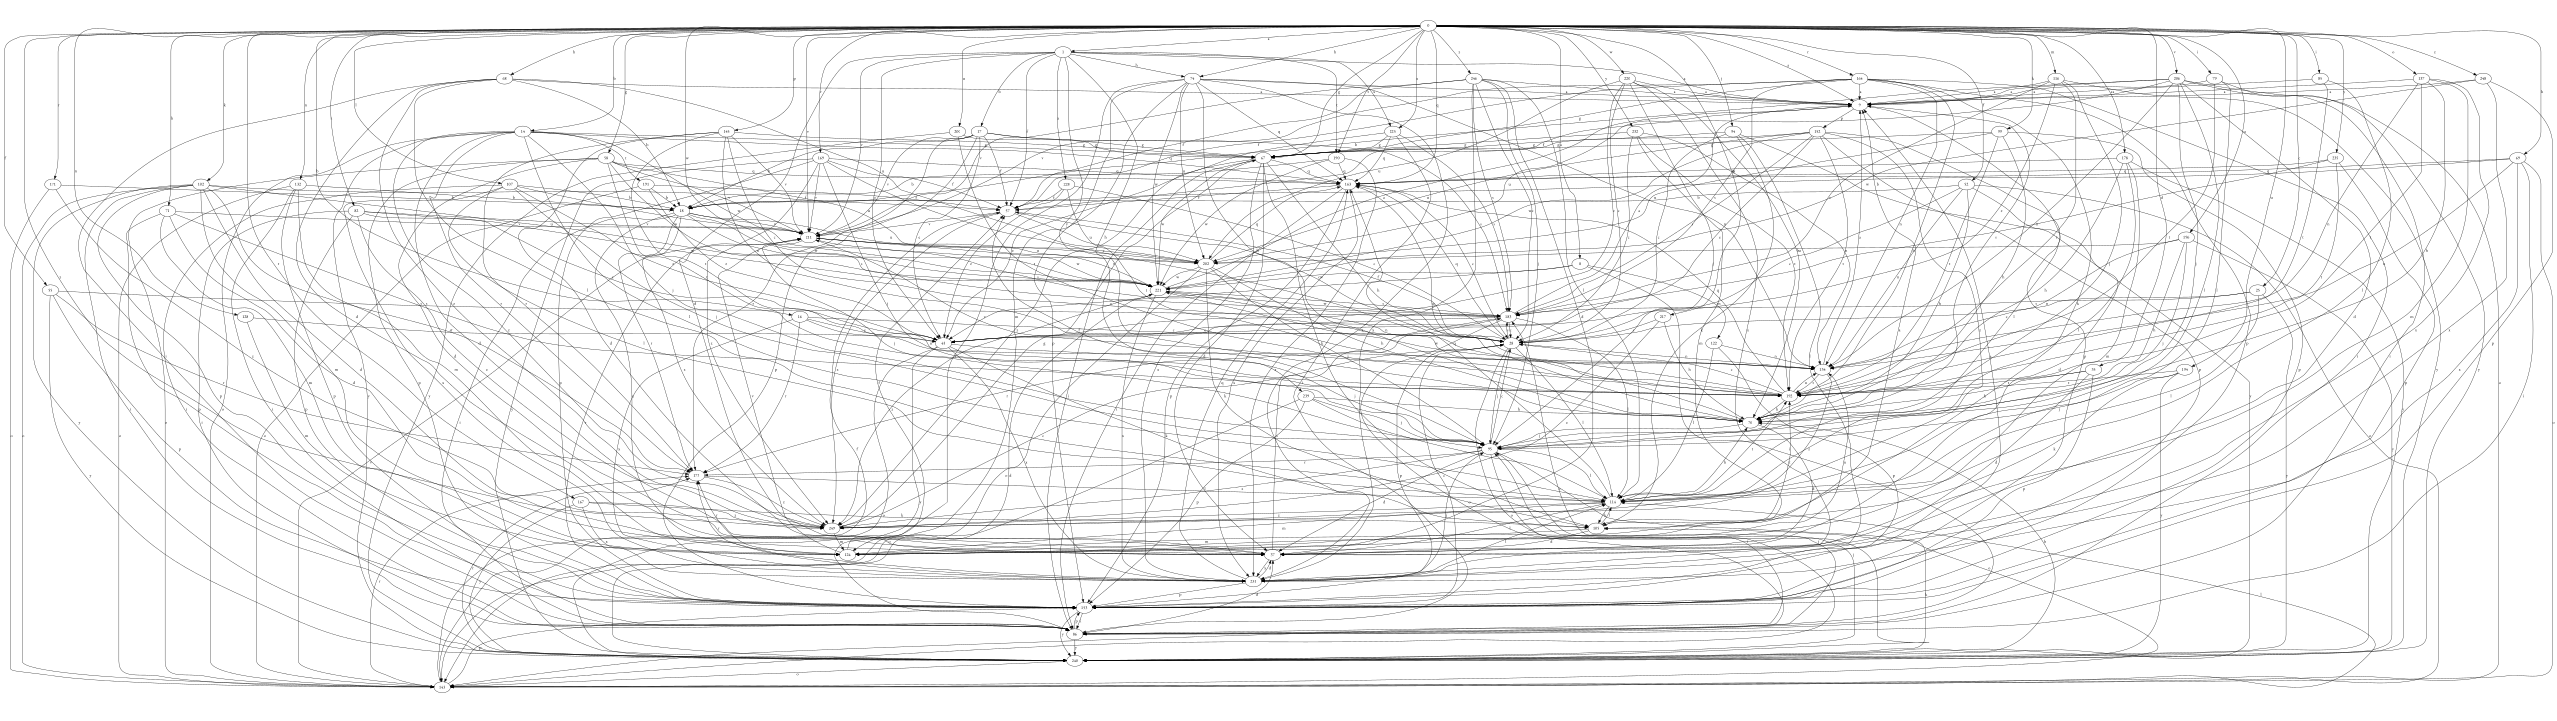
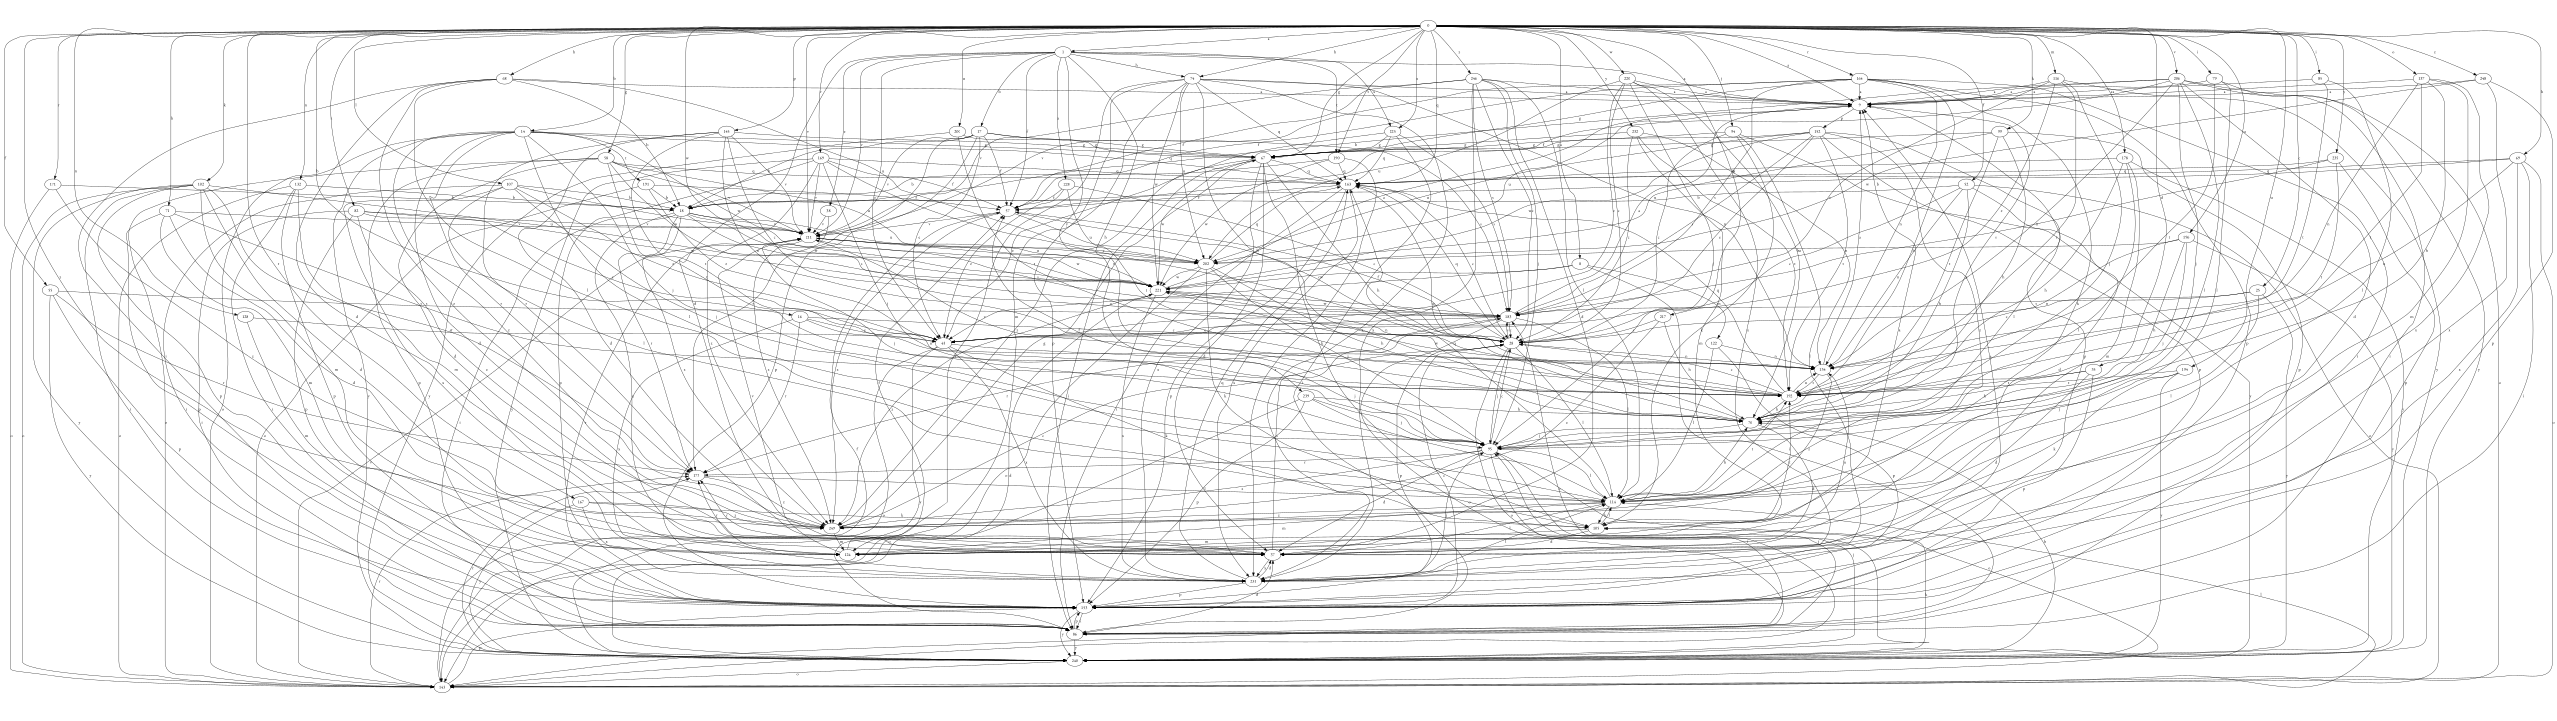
edge "102" -> "57": removed, label "f"
node "38": added
edge "231" -> "173": now "37" -> "173"
